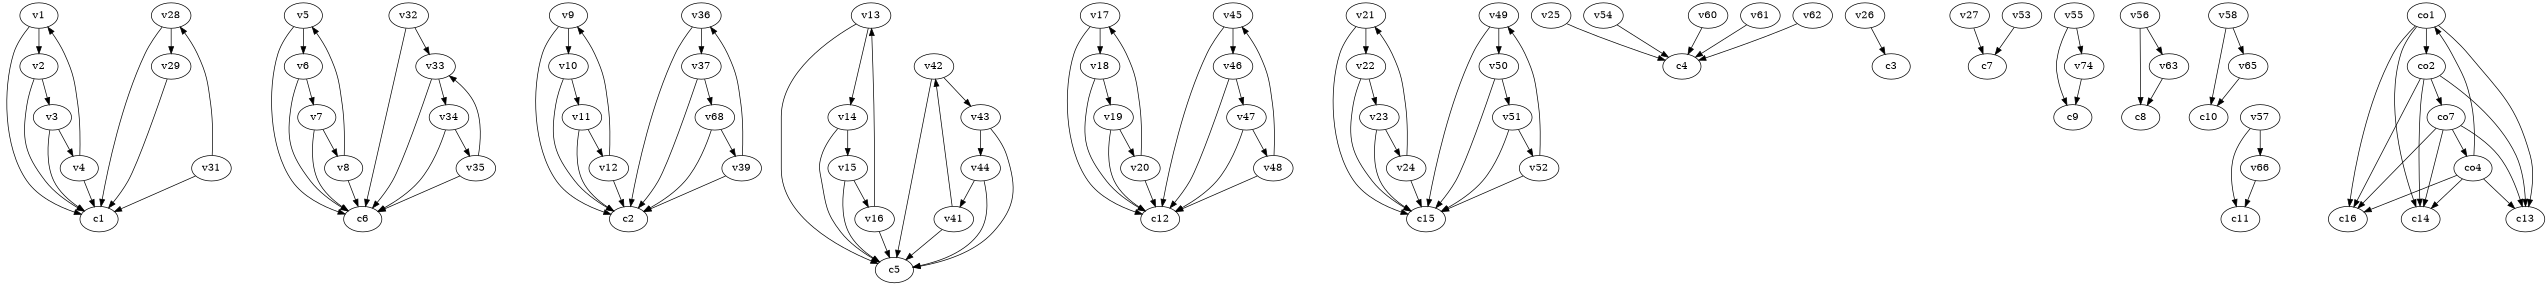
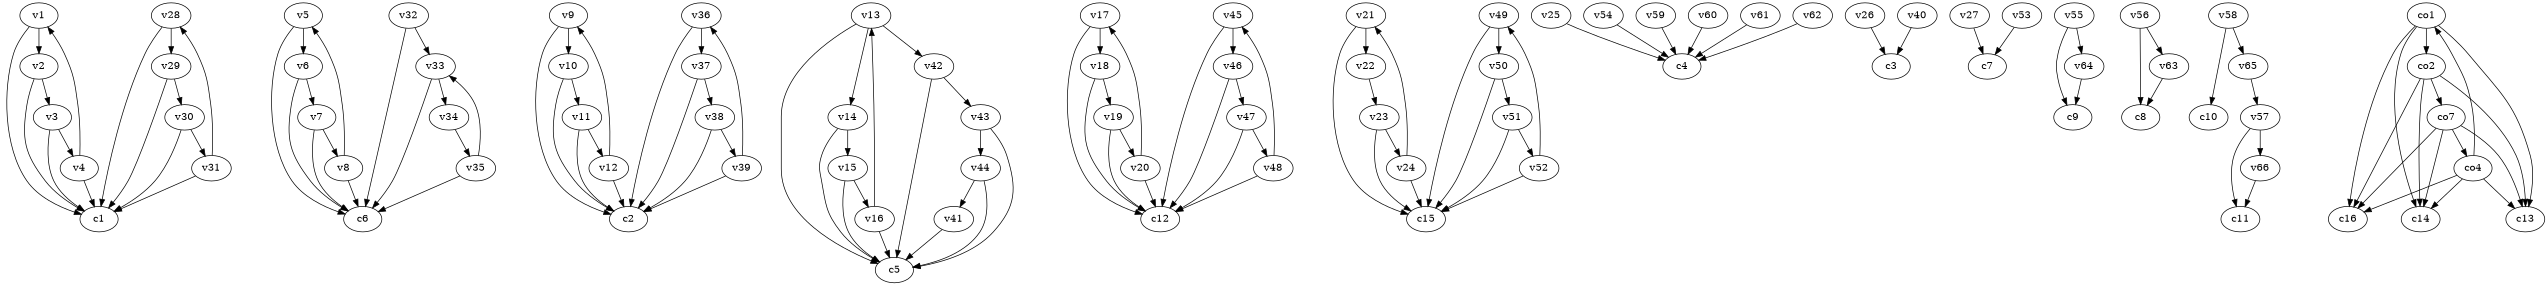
node "v59": added
node "v40": added
node "v74": label "v74" -> "v64"
edge "v65" -> "c10": now "v65" -> "v57"
node "v30": added
node "v68": label "v68" -> "v38"
edge "v41" -> "v42": now "v13" -> "v42"
edge "v22" -> "c15": removed
edge "v34" -> "c6": removed
